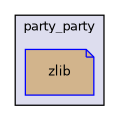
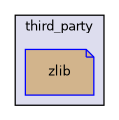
cluster "party_party": label "party_party" -> "third_party"
